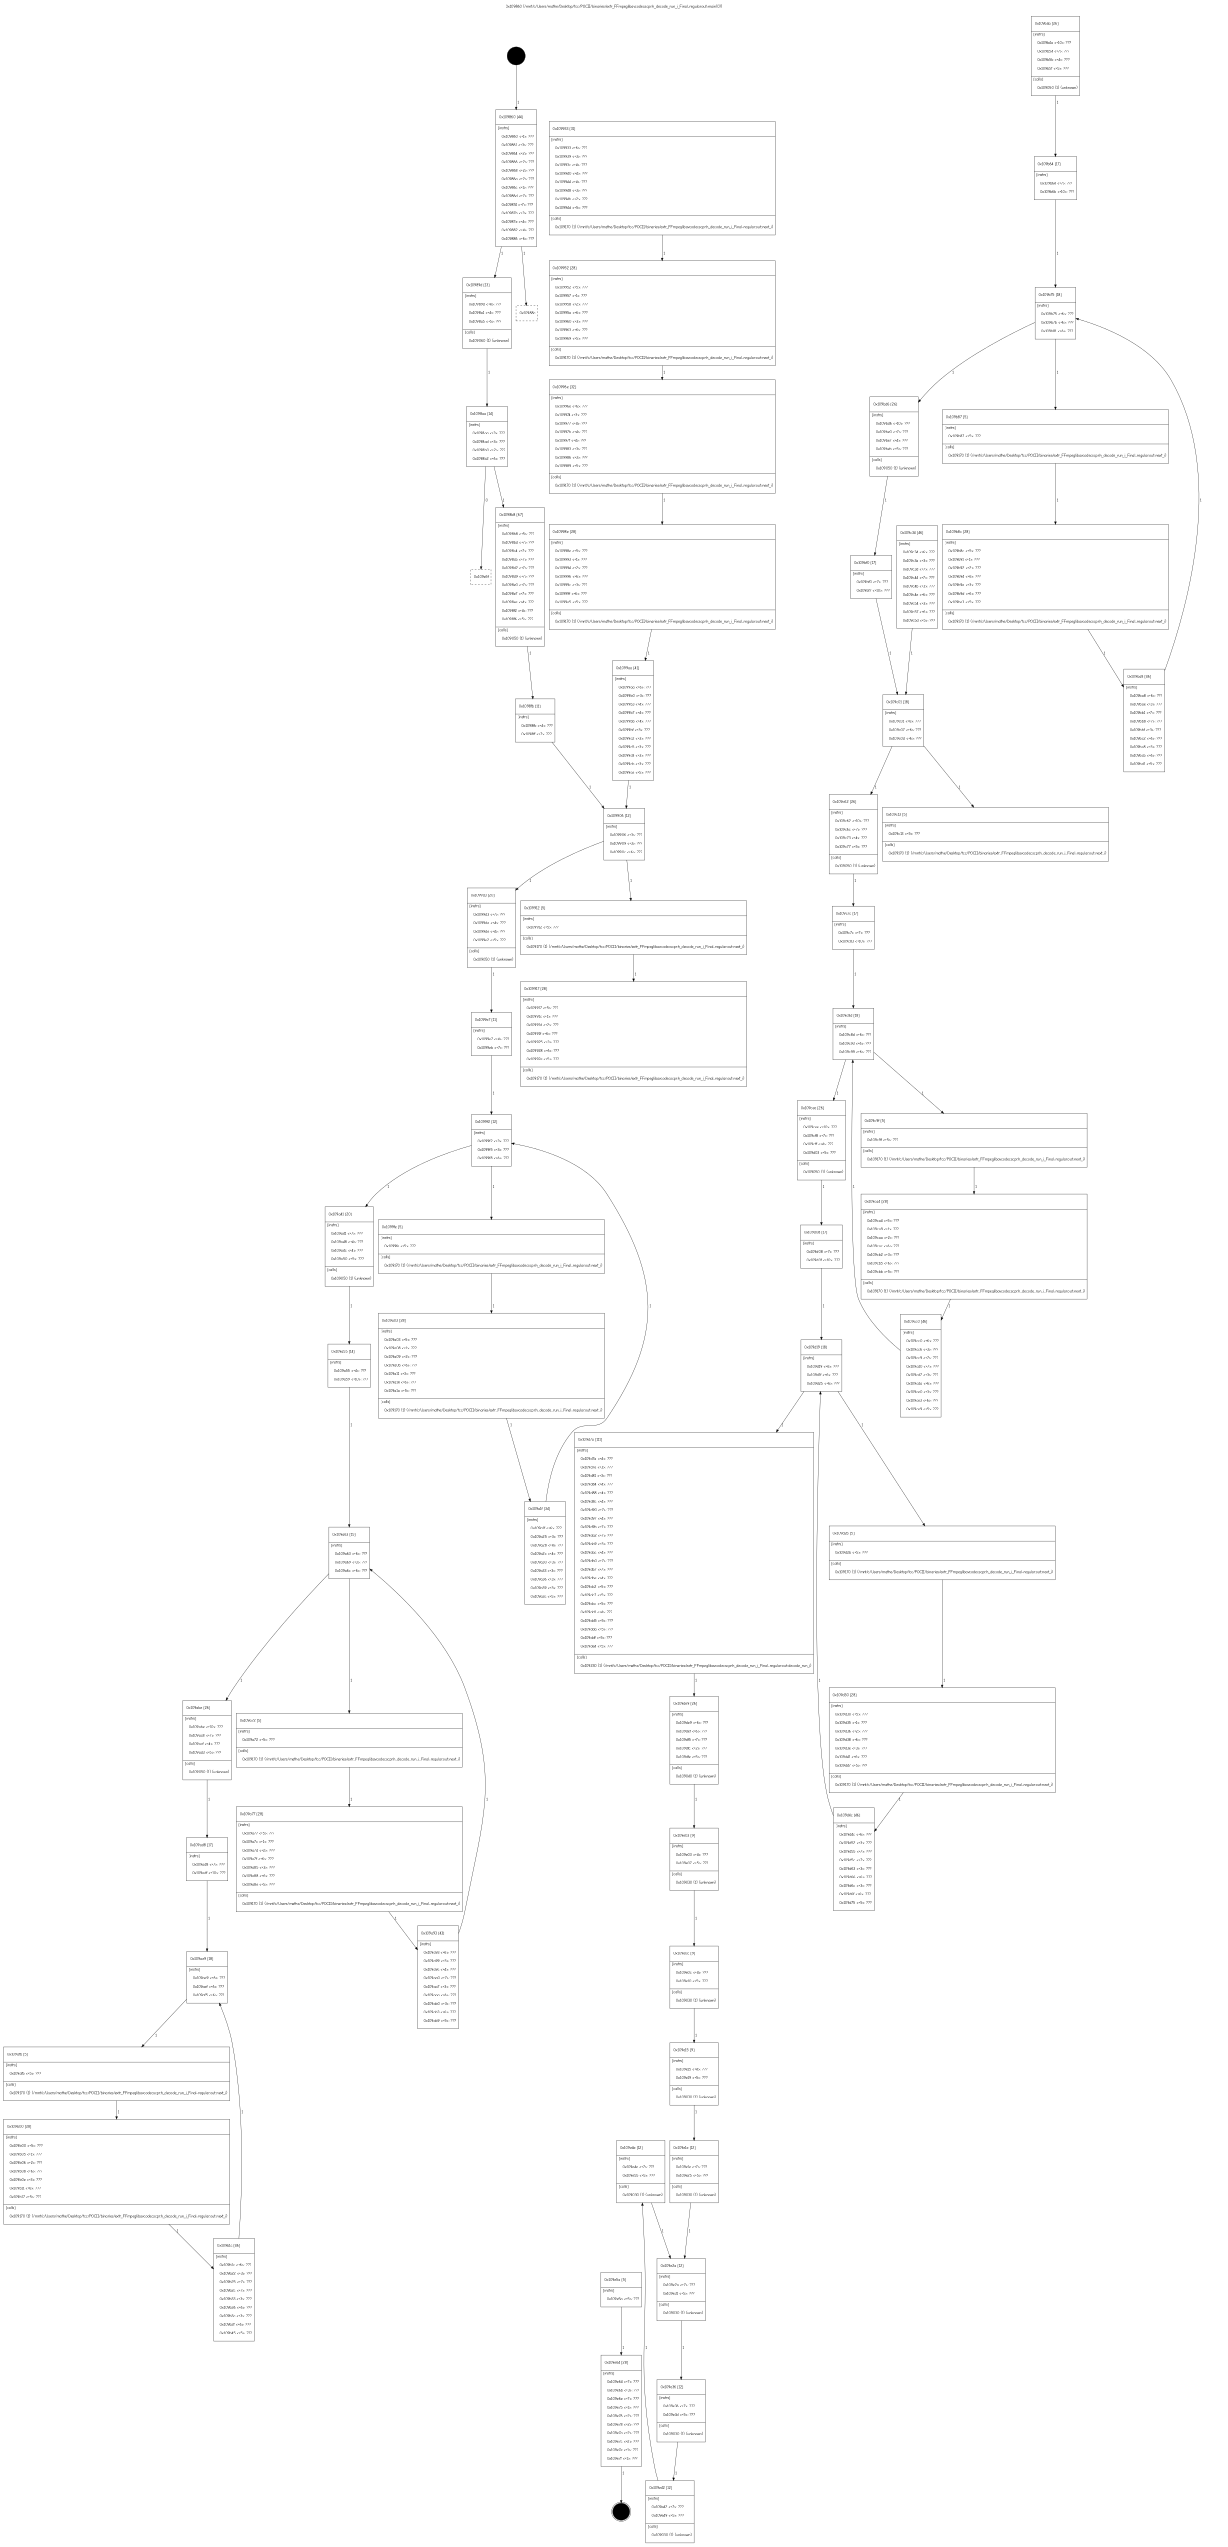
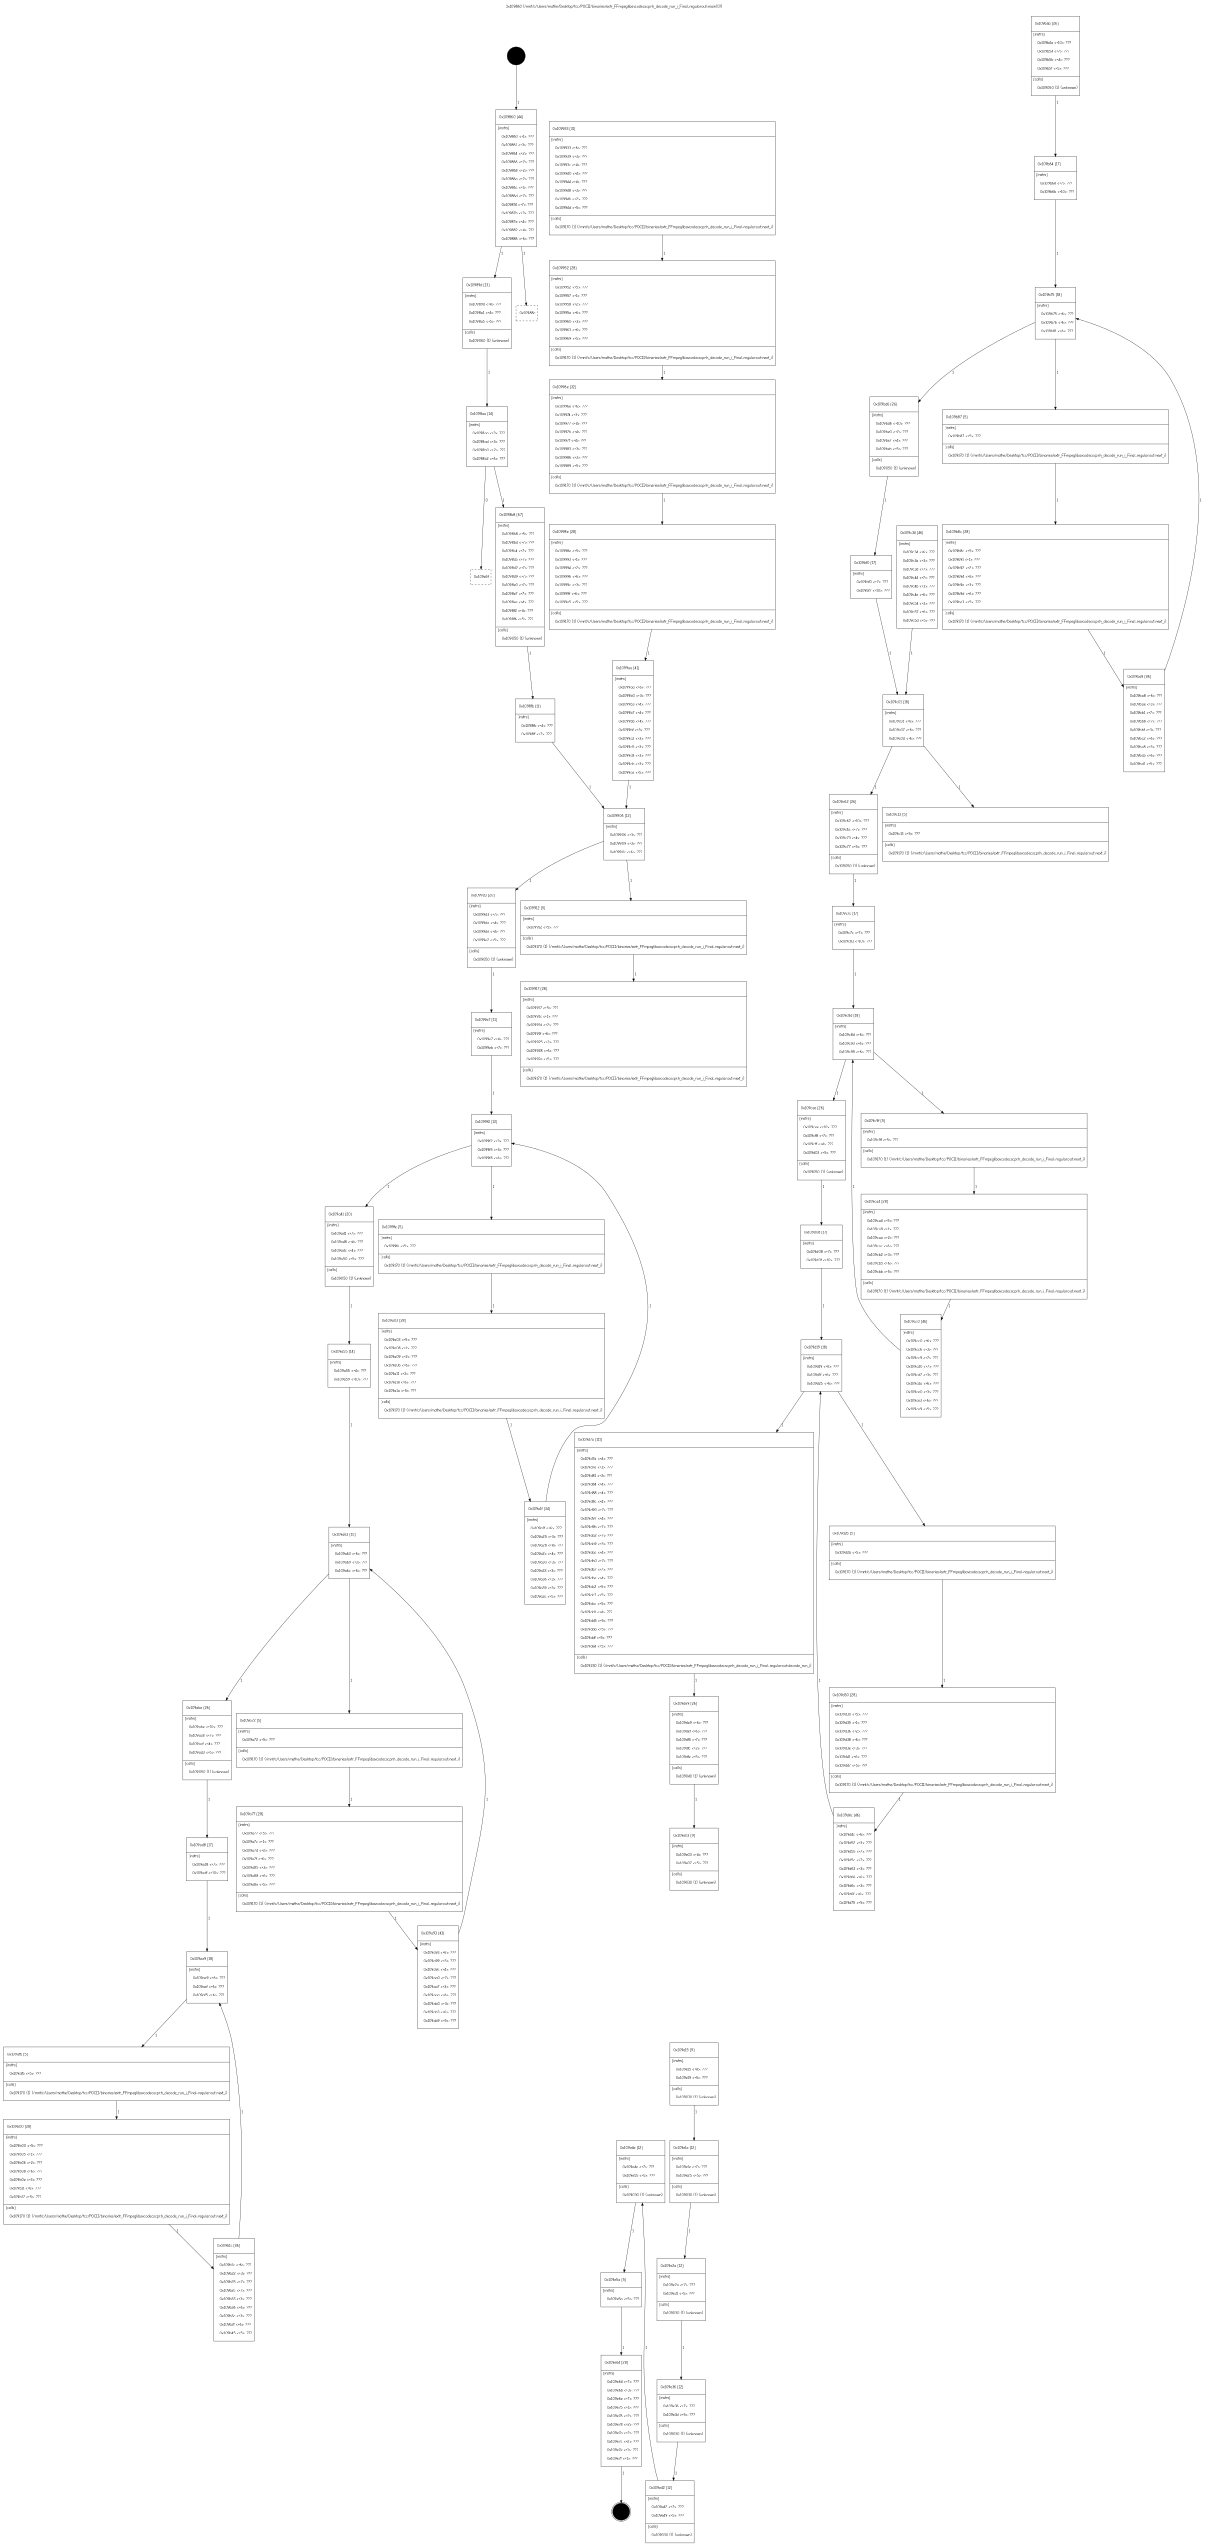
node "0x109e0c [9]": removed
edge "0x109e4e [12]" -> "0x109e2a [12]": now "0x109e4e [12]" -> "0x109e5a [5]"
